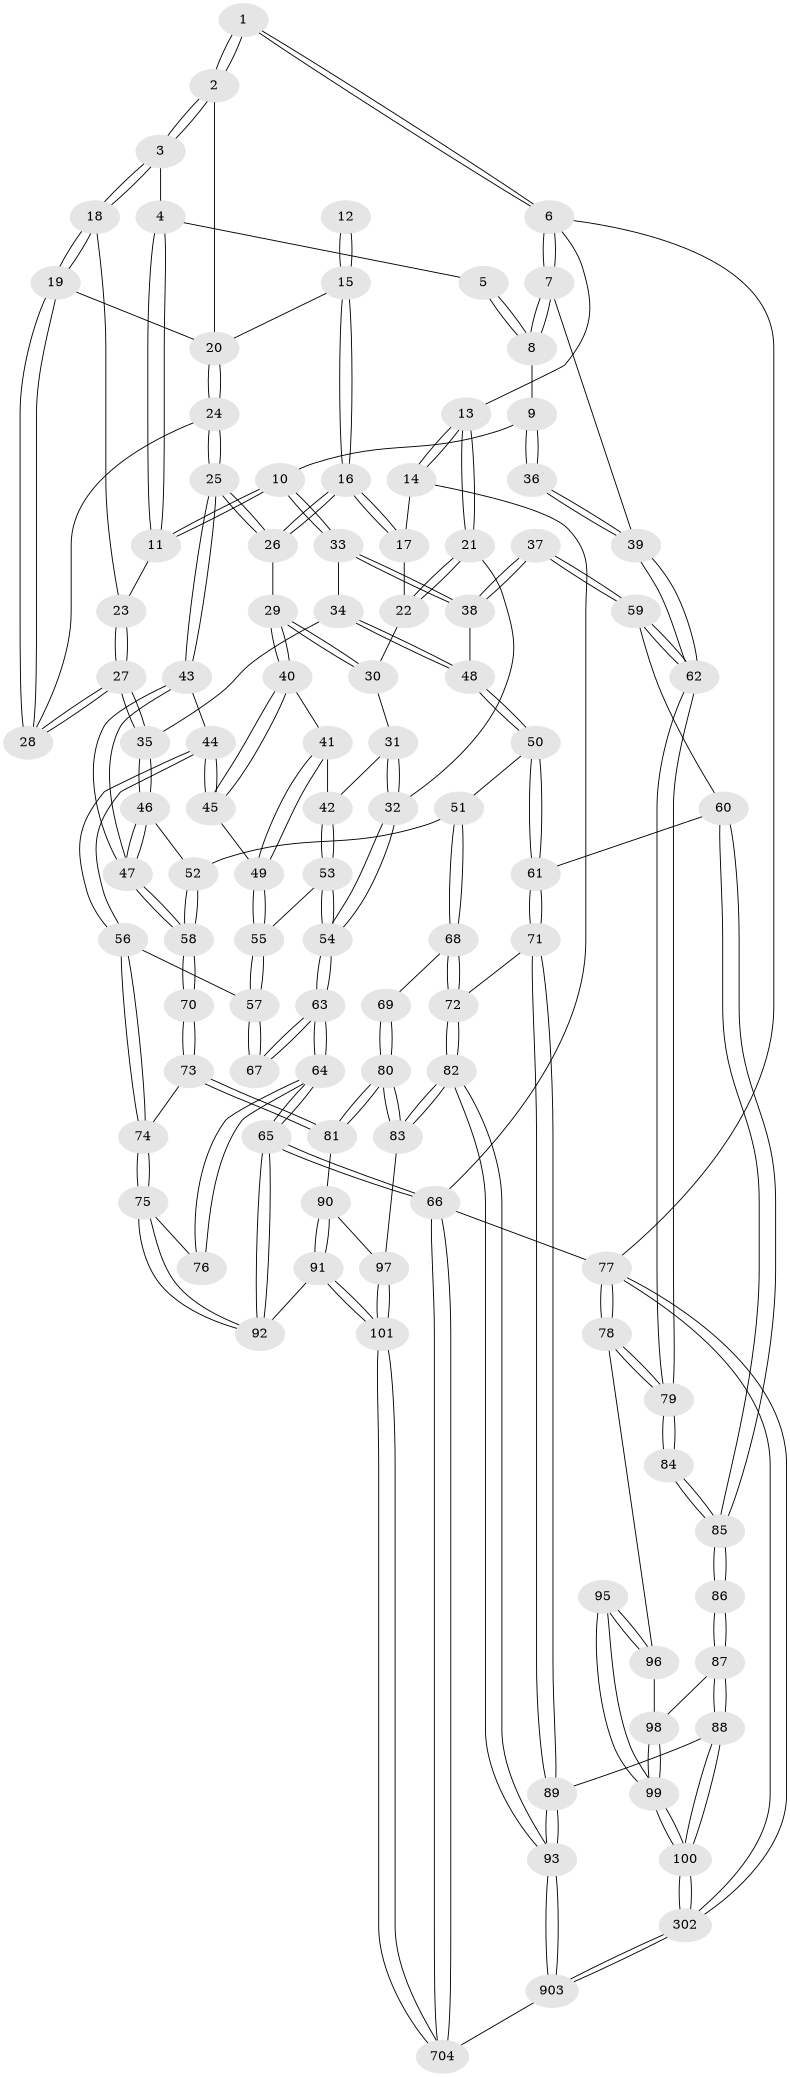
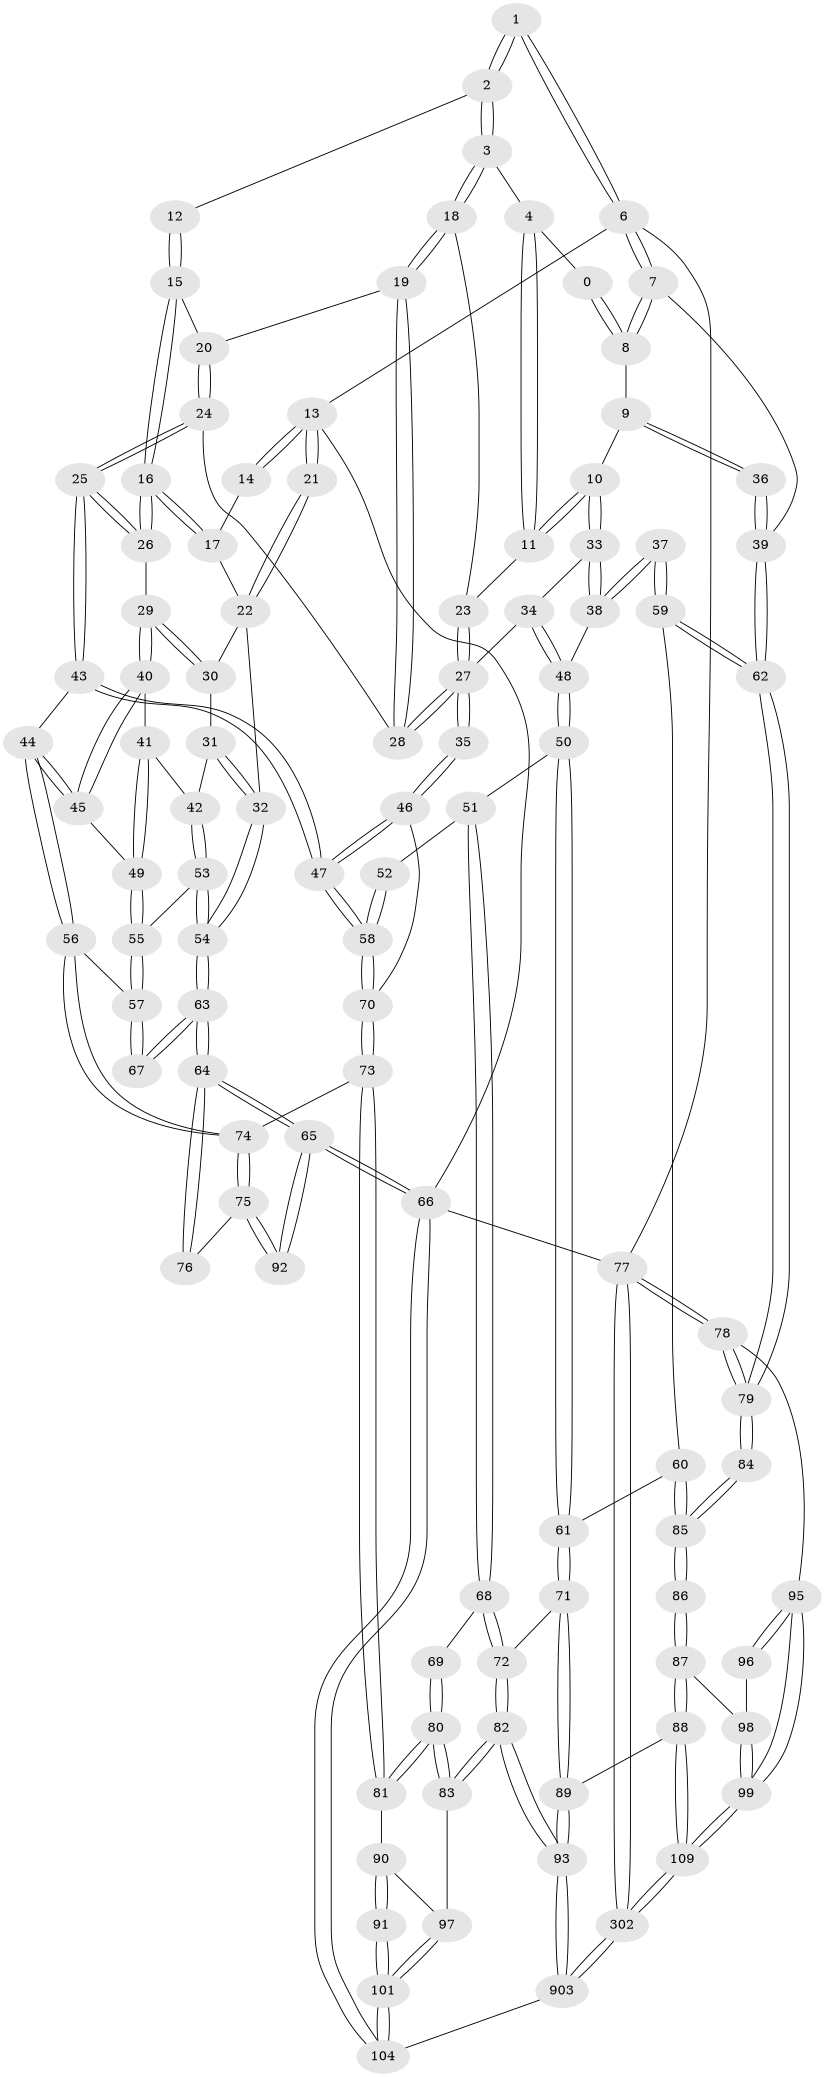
edge "2" -- "20": now "2" -- "12"
node "5": label "5" -> "0"
edge "34" -- "35": now "34" -- "27"
edge "21" -- "32": now "22" -- "32"
edge "14" -- "66": now "13" -- "66"
edge "46" -- "52": now "46" -- "70"
edge "91" -- "92": removed
edge "78" -- "96": now "78" -- "95"
node "100": label "100" -> "109"
node "704": label "704" -> "104"
